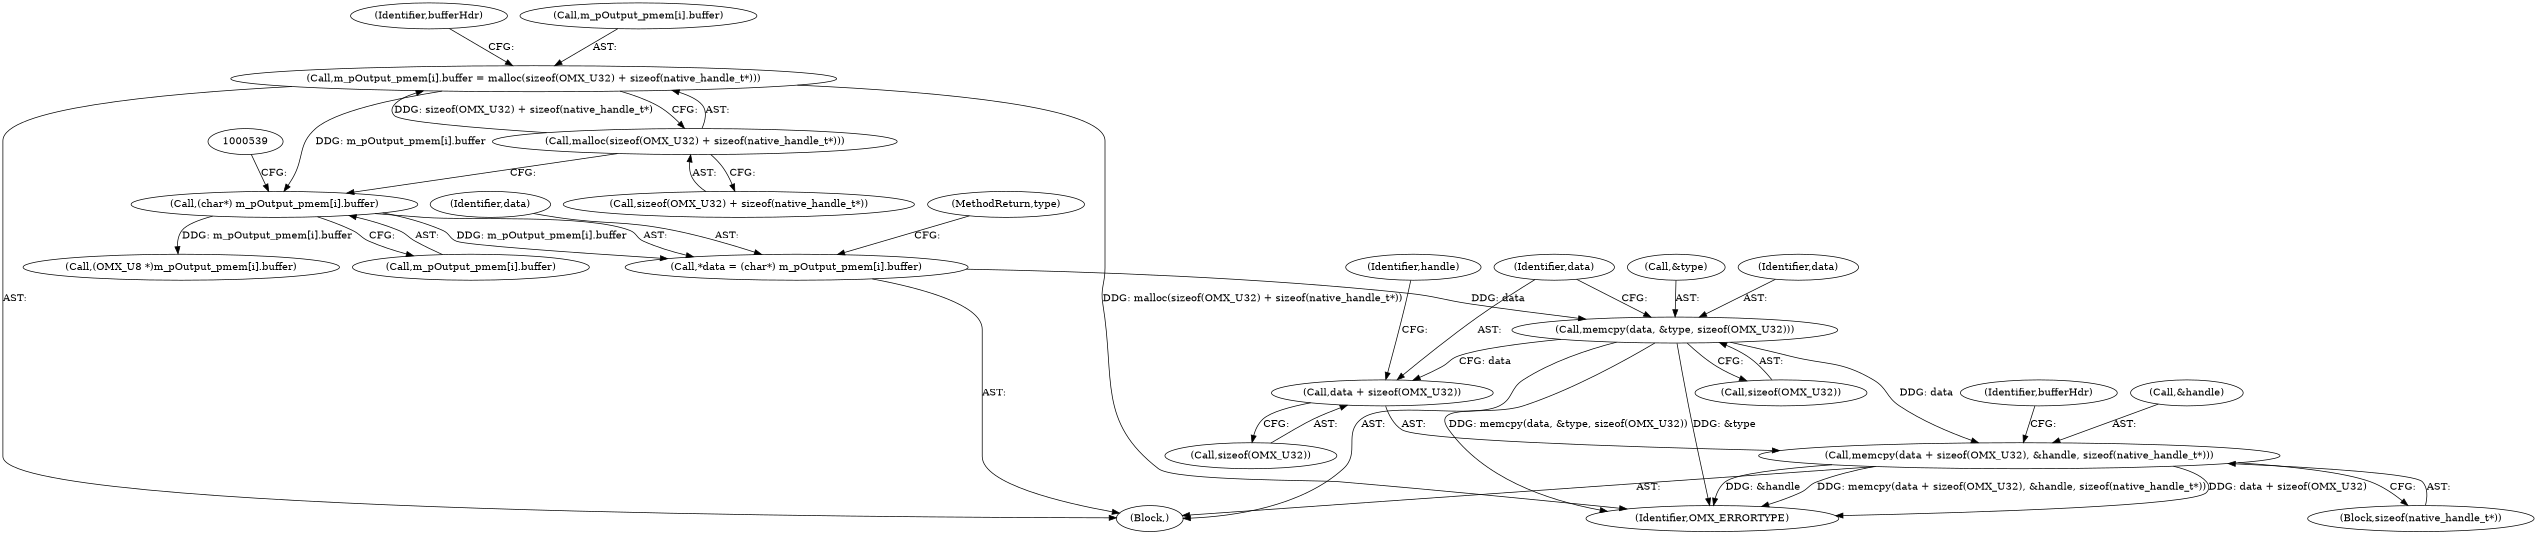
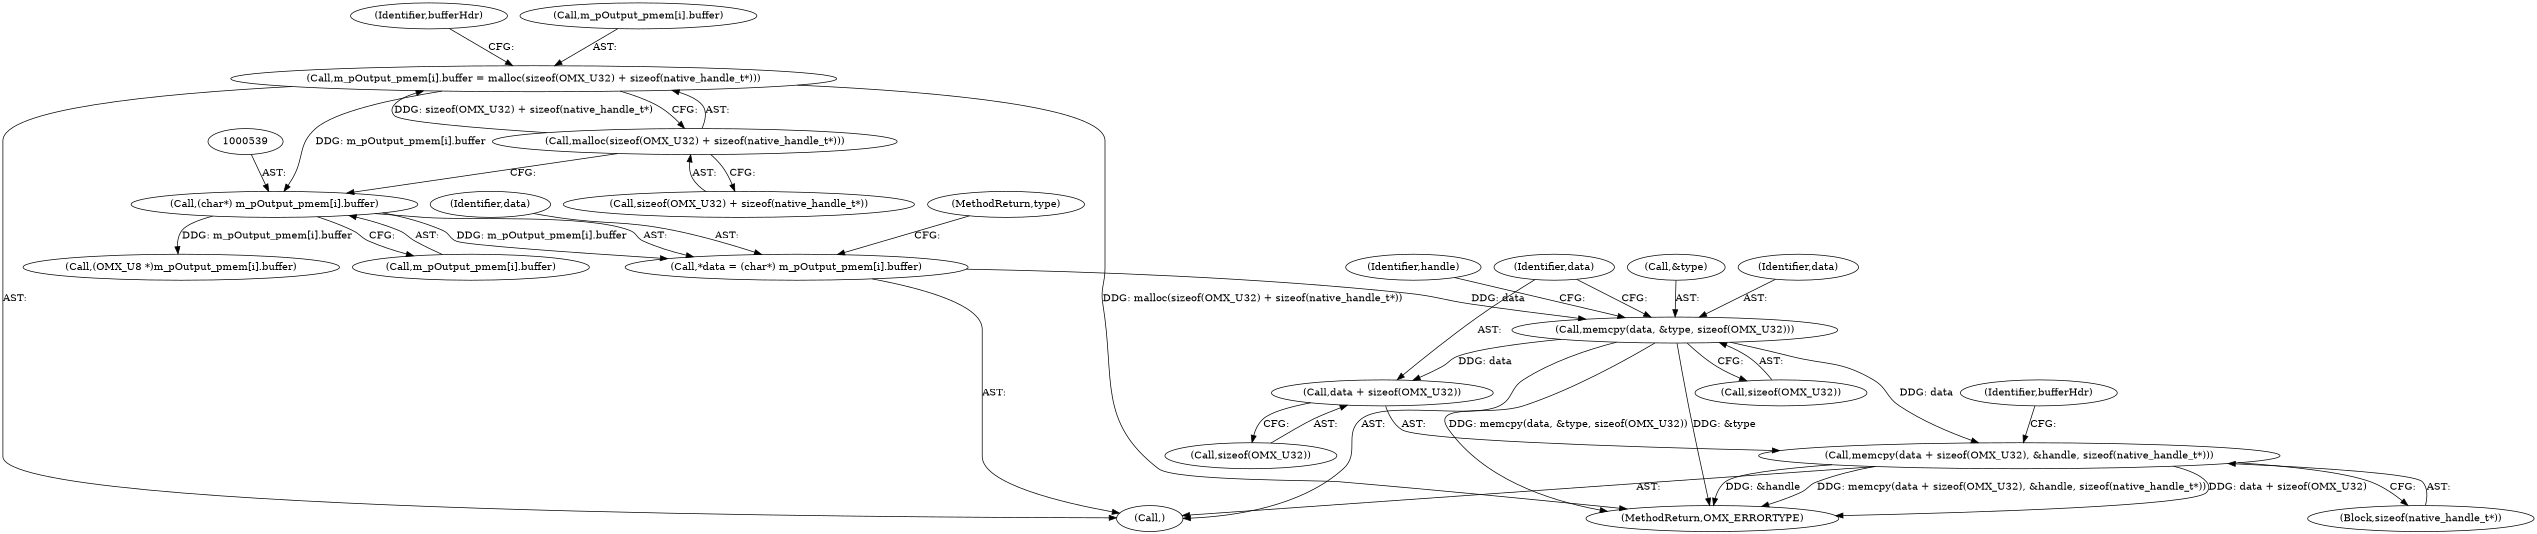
edge "1000539" -> "(Call,(char*) m_pOutput_pmem[i].buffer)": label "CFG: " -> "AST: "
edge "(Identifier,handle)" -> "(Call,data + sizeof(OMX_U32))": now "(Identifier,handle)" -> "(Call,memcpy(data, &type, sizeof(OMX_U32)))"
edge "(Call,memcpy(data, &type, sizeof(OMX_U32)))" -> "(Call,data + sizeof(OMX_U32))": label "CFG: data" -> "DDG: data"
node "(Call,&handle)": removed
node "(Block,)": label "(Block,)" -> "(Call,)"
node "(Identifier,OMX_ERRORTYPE)": label "(Identifier,OMX_ERRORTYPE)" -> "(MethodReturn,OMX_ERRORTYPE)"
